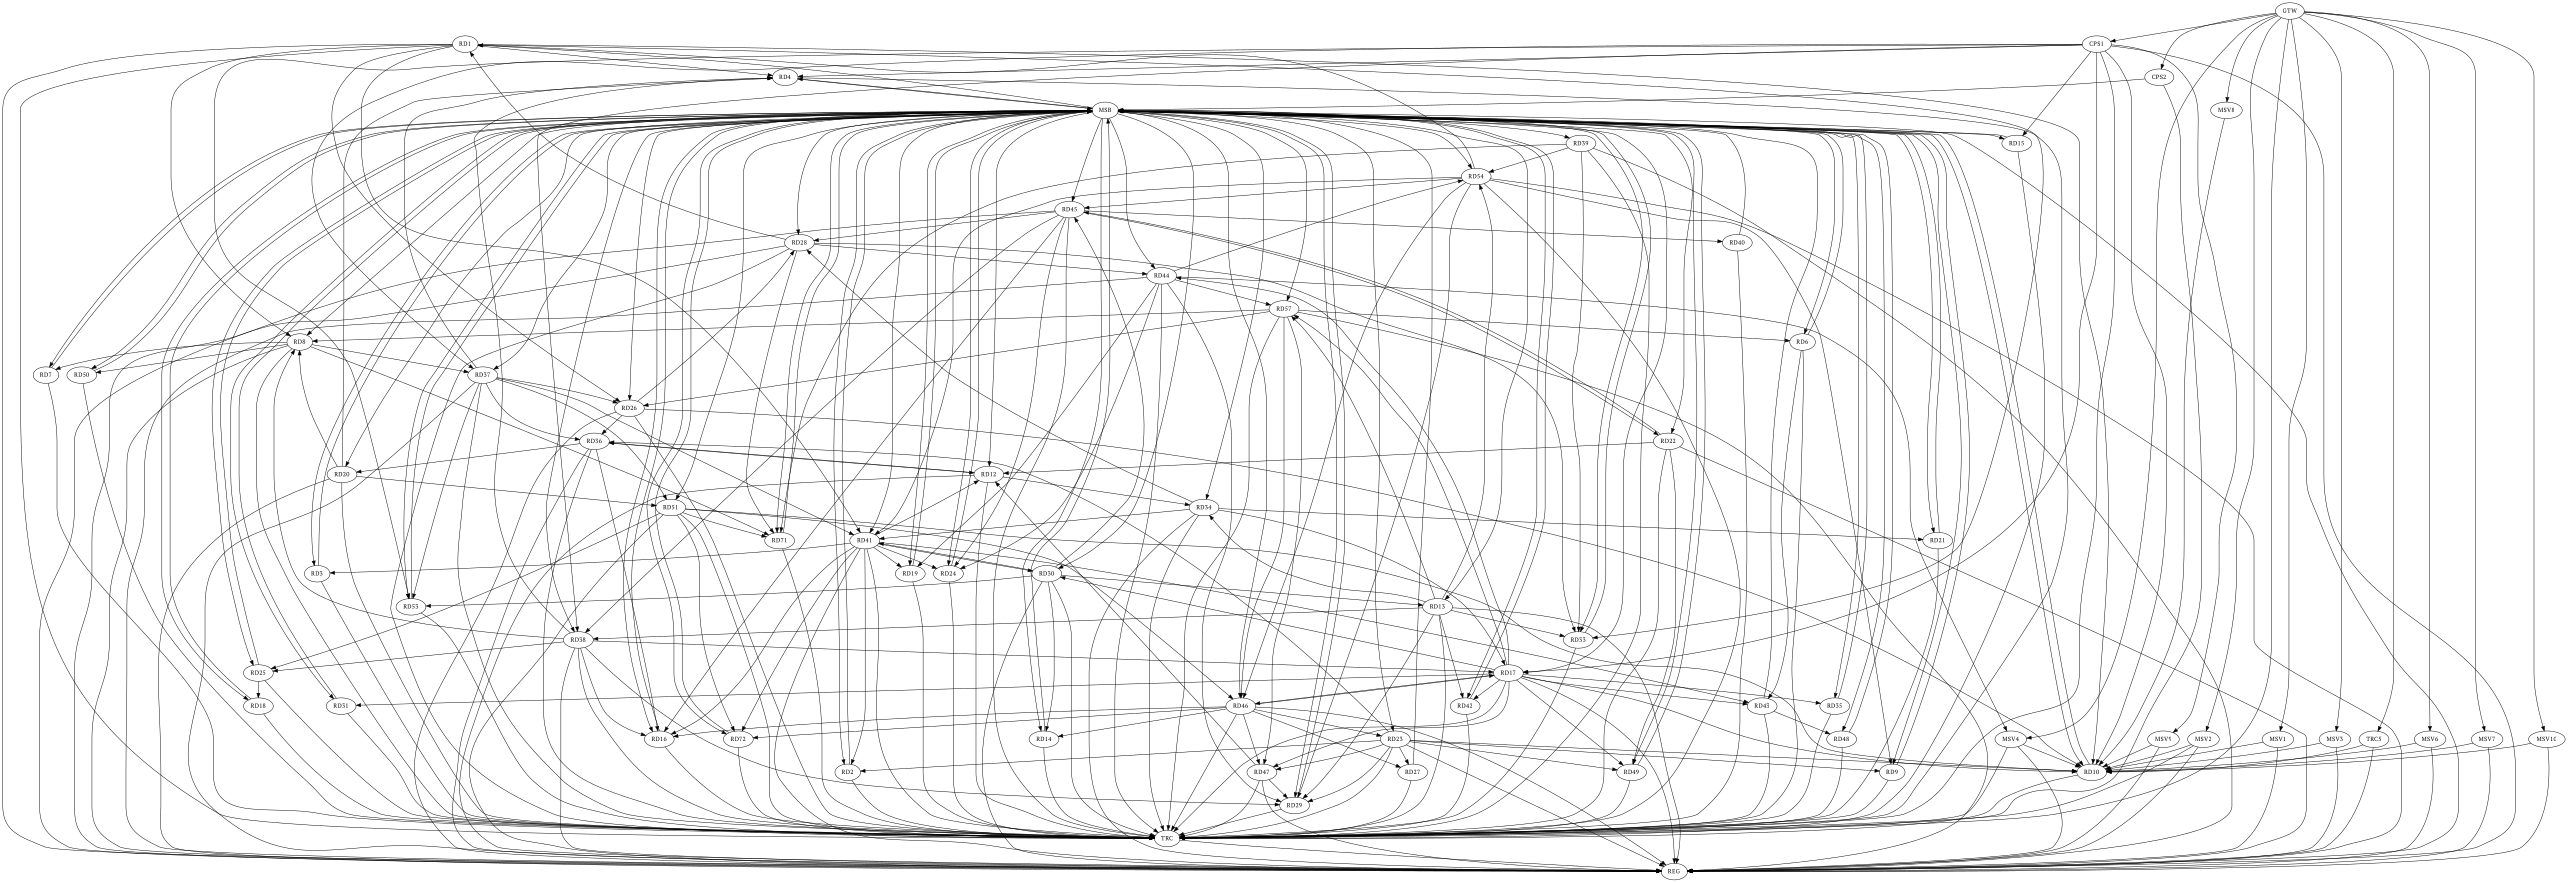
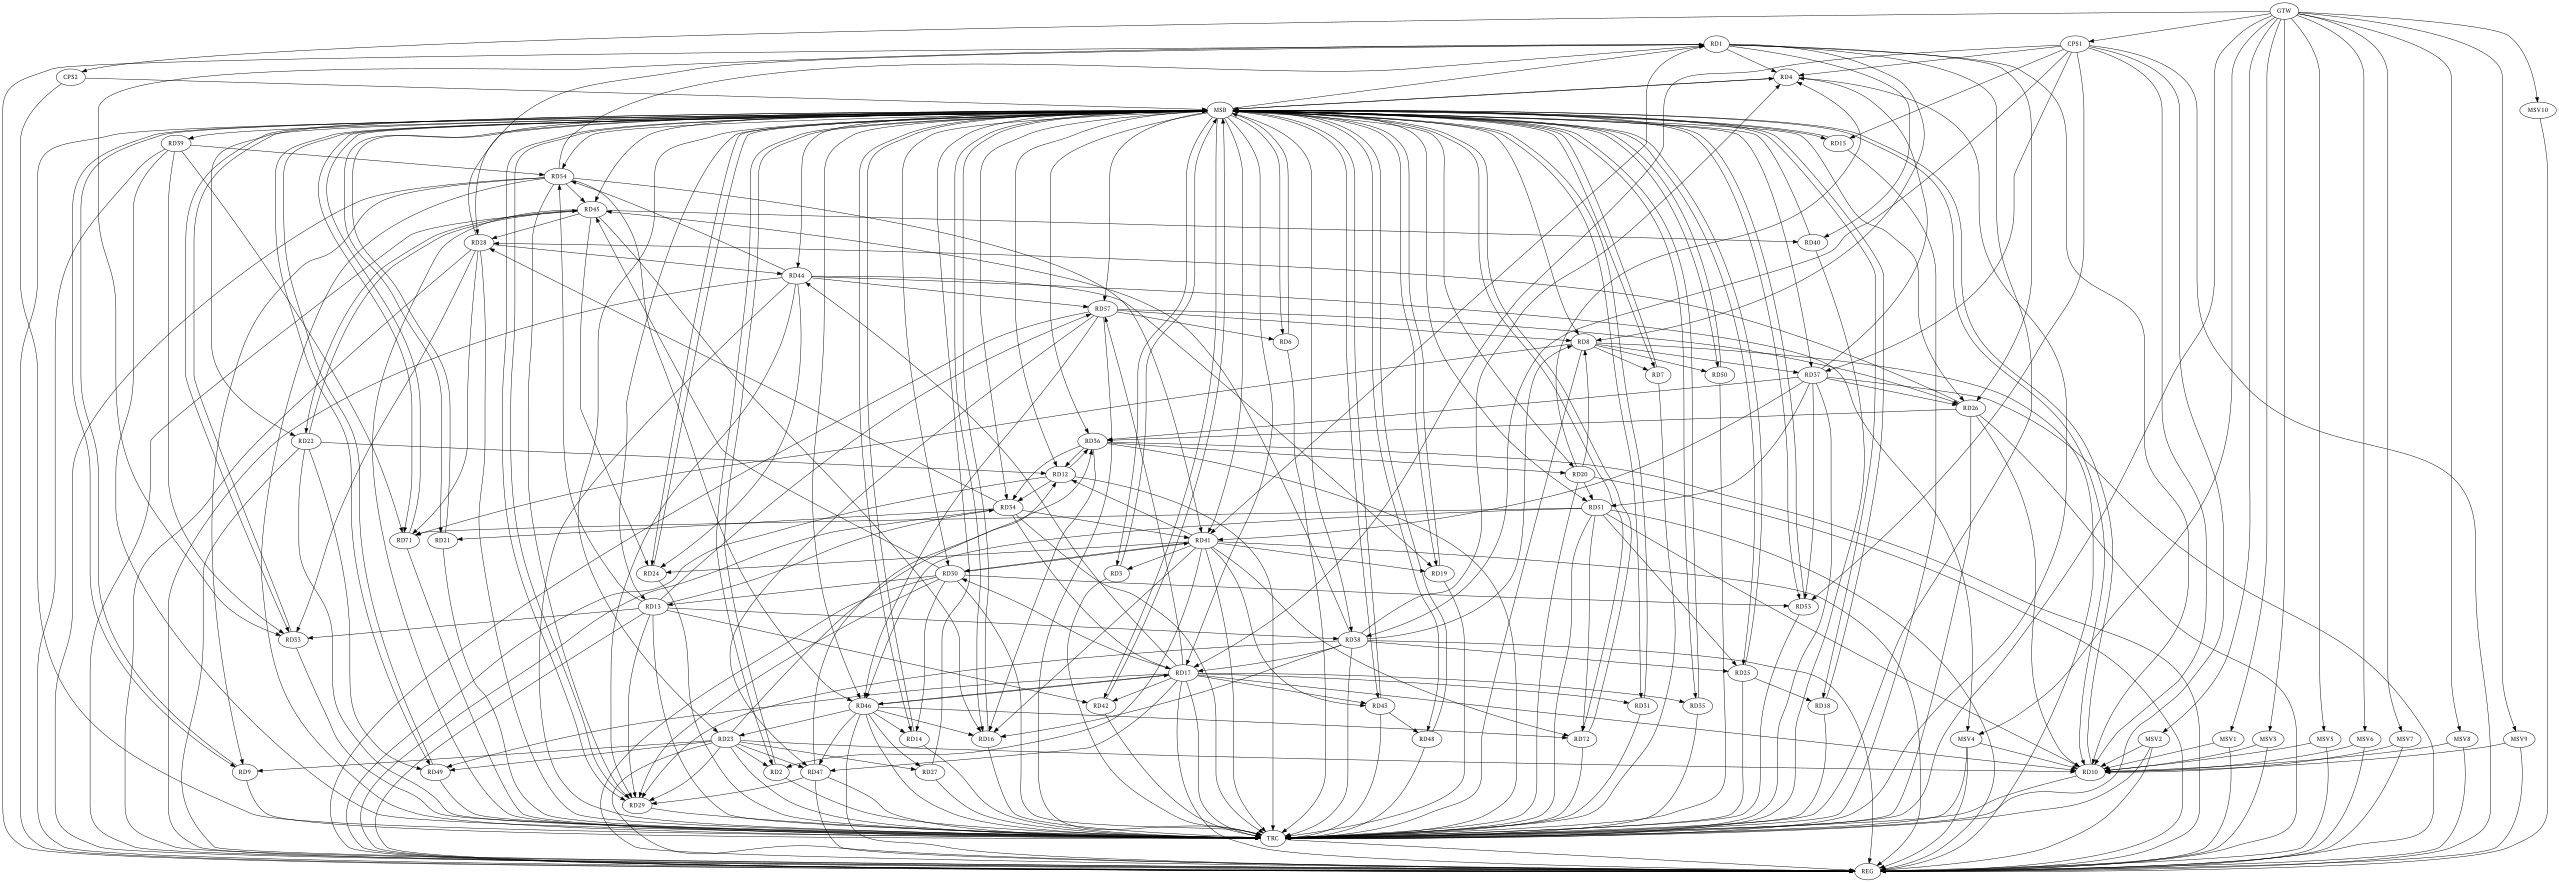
edge "RD1" -> "RD40": added
edge "MSB" -> "RD36": added
edge "CPS1" -> "MSV9": now "GTW" -> "MSV9"
edge "RD45" -> "RD38": reversed
edge "RD36" -> "RD34": added
edge "RD6" -> "RD43": now "MSB" -> "RD43"
edge "RD30" -> "RD29": added
node "TRC5": label "TRC5" -> "MSV5"
edge "MSV10" -> "RD10": removed
edge "MSV8" -> "REG": added
